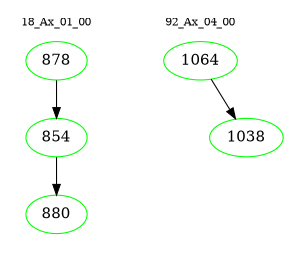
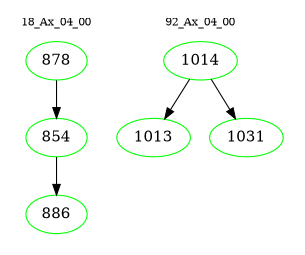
cluster "18_Ax_01_00": label "18_Ax_01_00" -> "18_Ax_04_00"
node "1064": label "1064" -> "1014"
node "1013": added
node "1038": label "1038" -> "1031"
node "880": label "880" -> "886"
